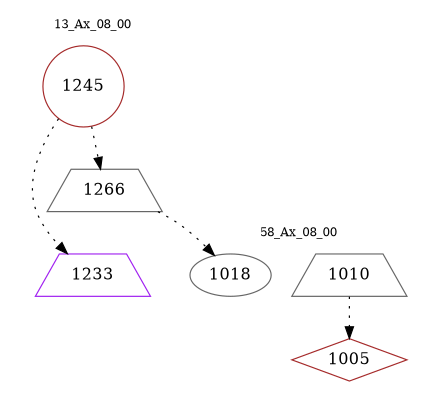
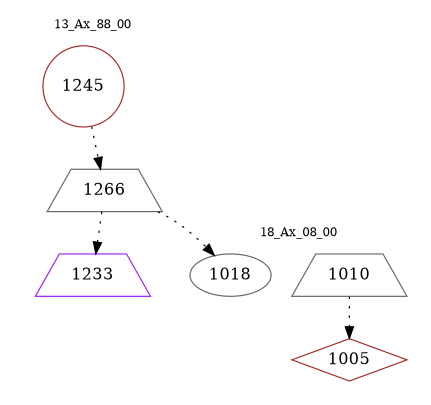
cluster "13_Ax_08_00": label "13_Ax_08_00" -> "13_Ax_88_00"
edge "1245" -> "1233": now "1266" -> "1233"
cluster "58_Ax_08_00": label "58_Ax_08_00" -> "18_Ax_08_00"
